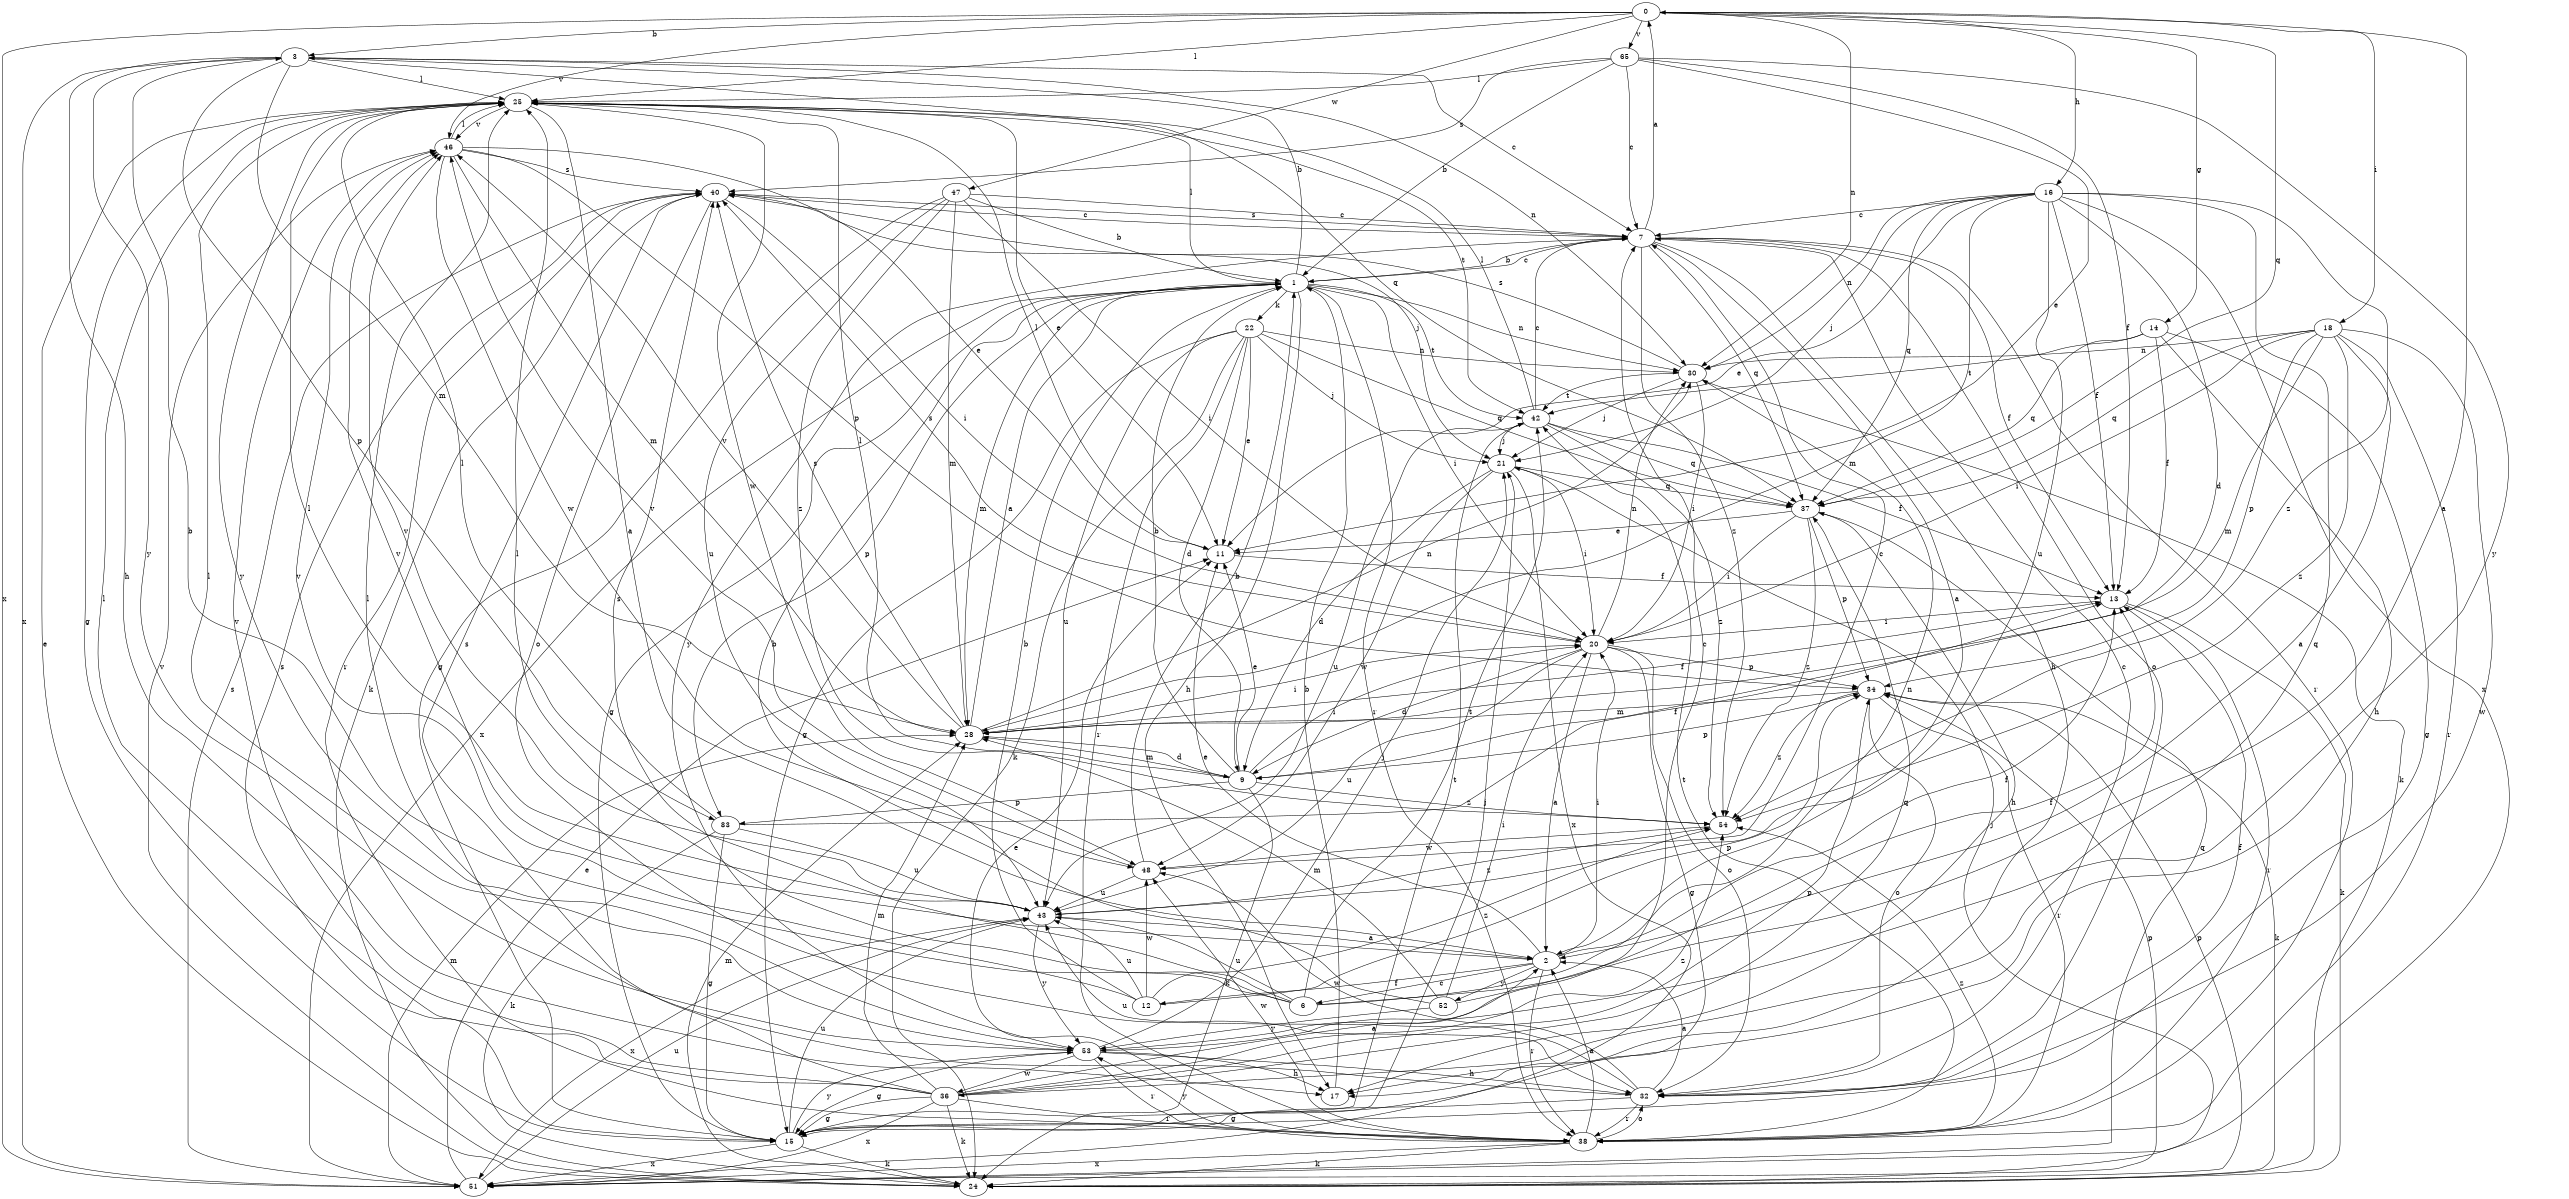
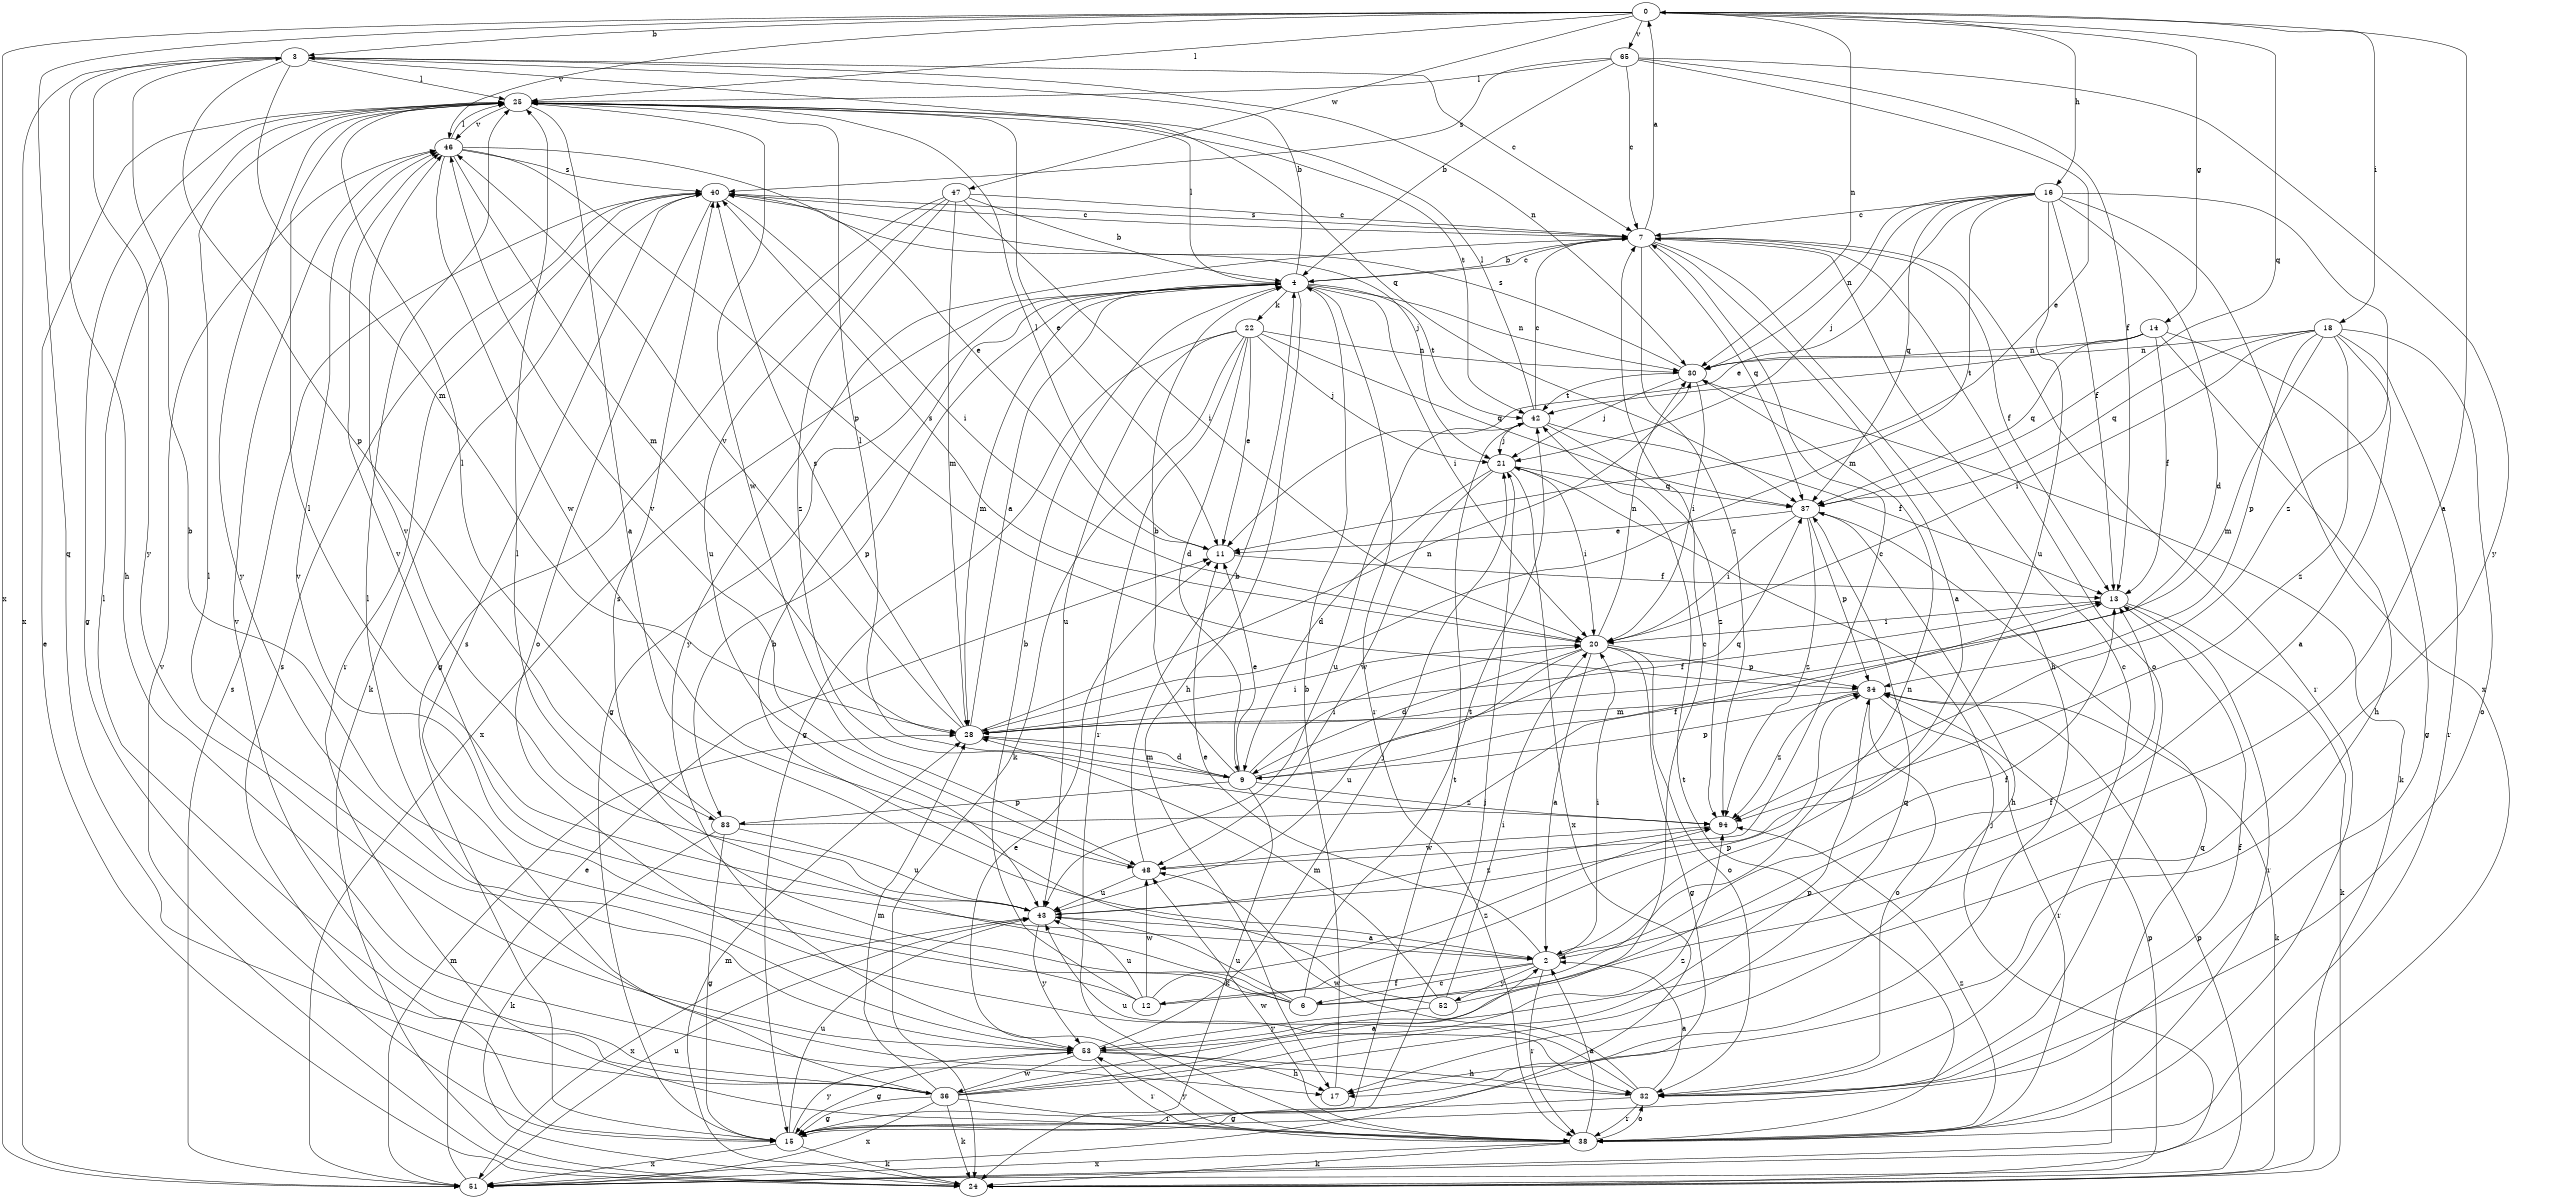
node "1": label "1" -> "4"
edge "14" -> "30": added, label "n"
edge "42" -> "37": now "9" -> "37"
edge "18" -> "32": label "w" -> "o"
node "54": label "54" -> "94"
edge "16" -> "36": now "0" -> "36"
